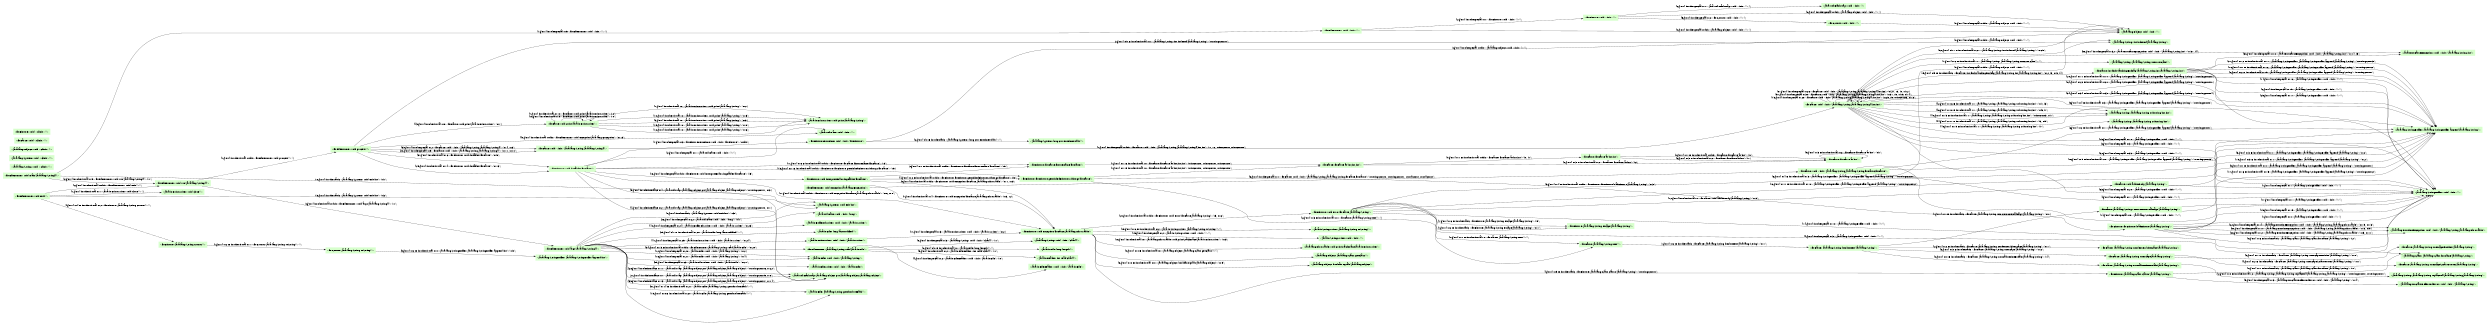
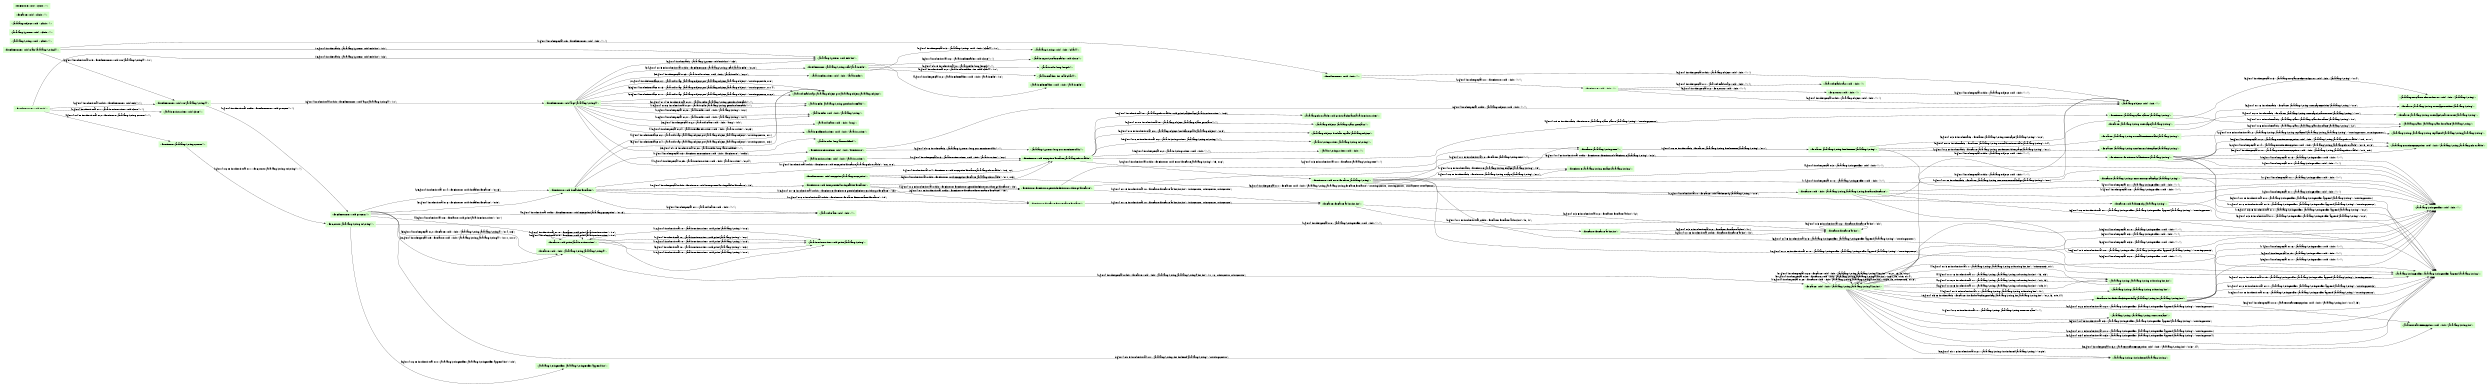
node "<java.io.InputStreamReader: void close()>": added
edge "<fit.Counts: java.lang.String toString()>" -> "<java.lang.StringBuffer: void <init>()>": added, label "[1@L-1] invokespecial $r0.<java.lang.StringBuffer: void <init>()>();"
